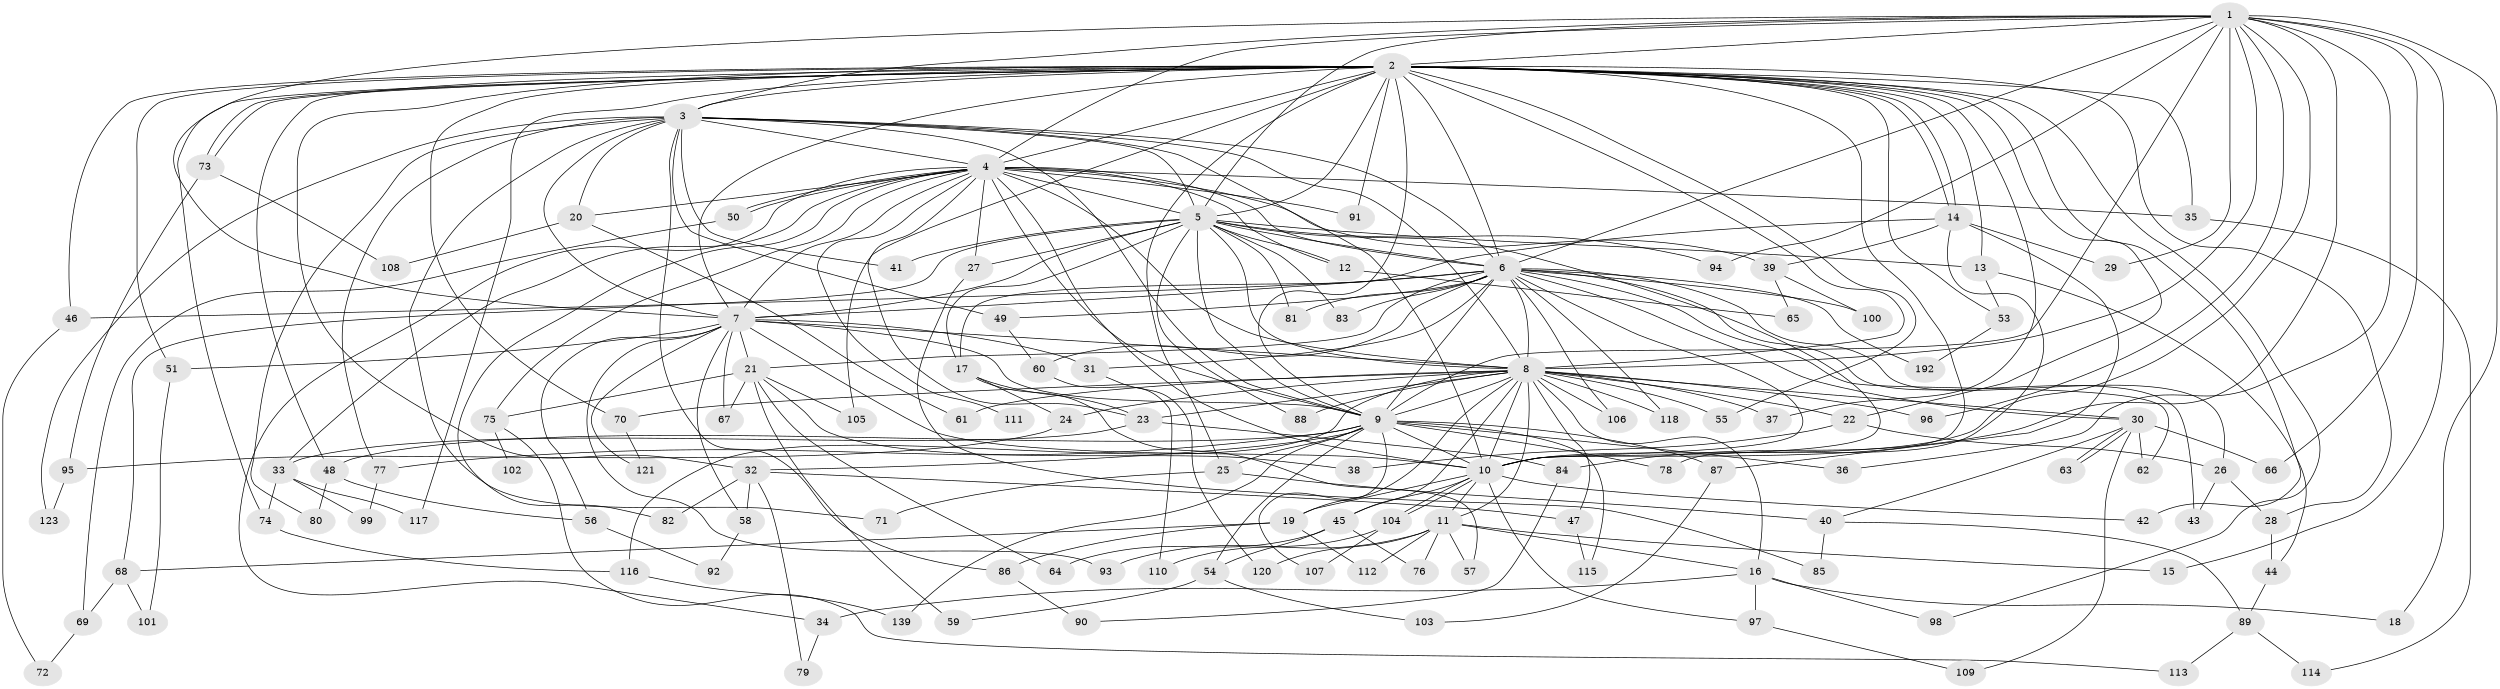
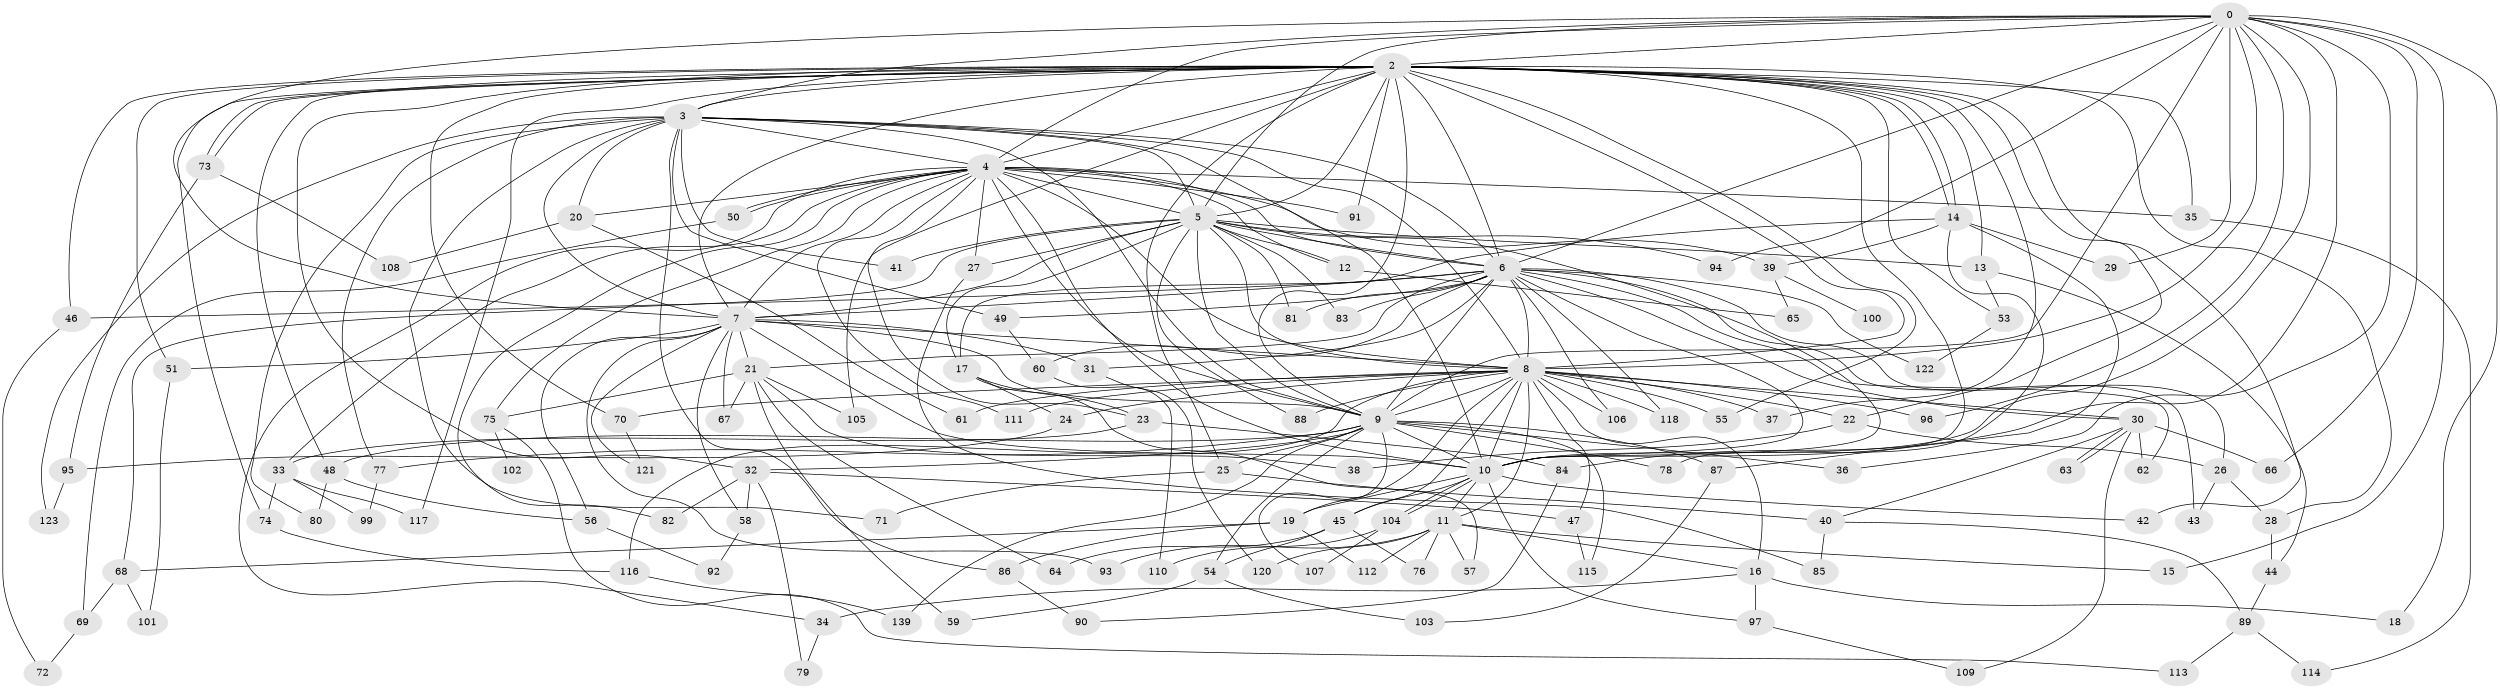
node "1": label "1" -> "0"
edge "6" -- "100": removed
node "192": label "192" -> "122"
edge "8" -- "23": now "8" -- "111"
node "98": removed
